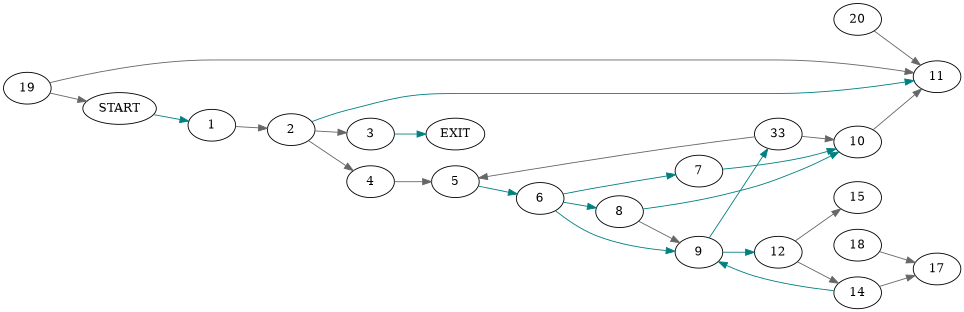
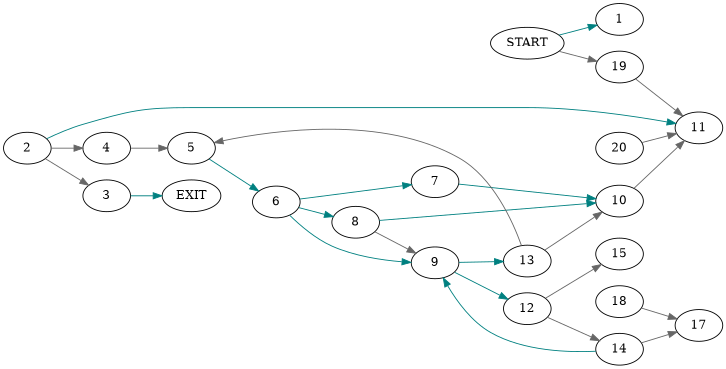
edge "19" -> "START": reversed
edge "1" -> "2": removed
node "33": label "33" -> "13"
